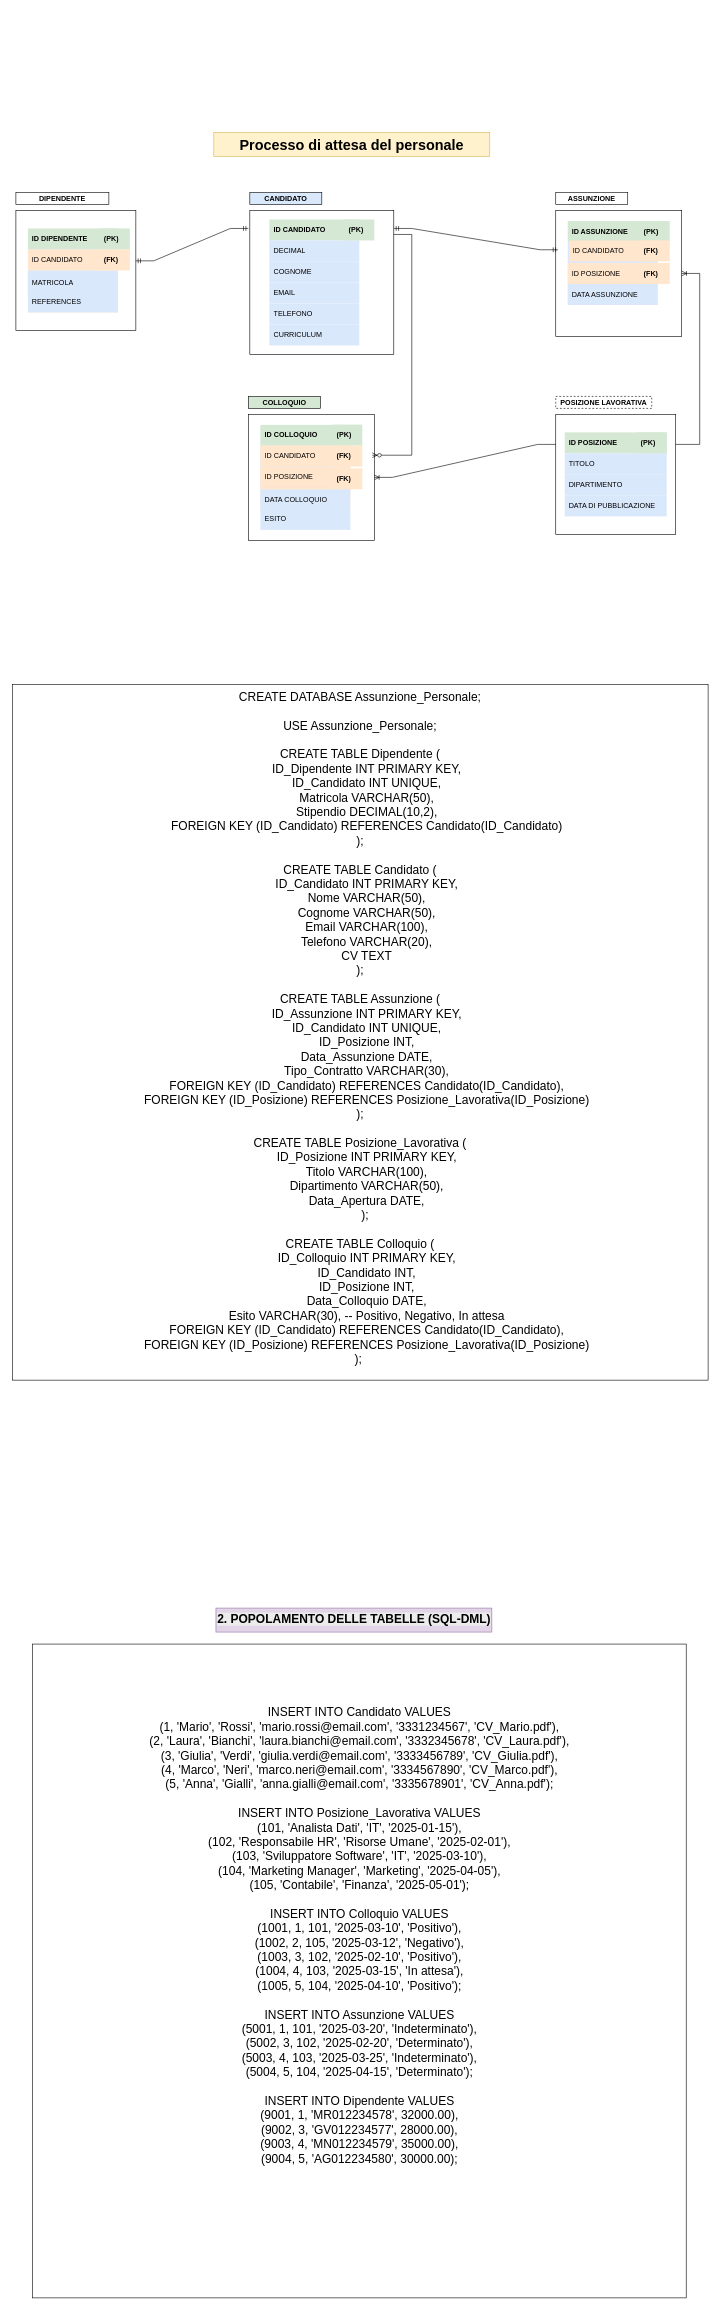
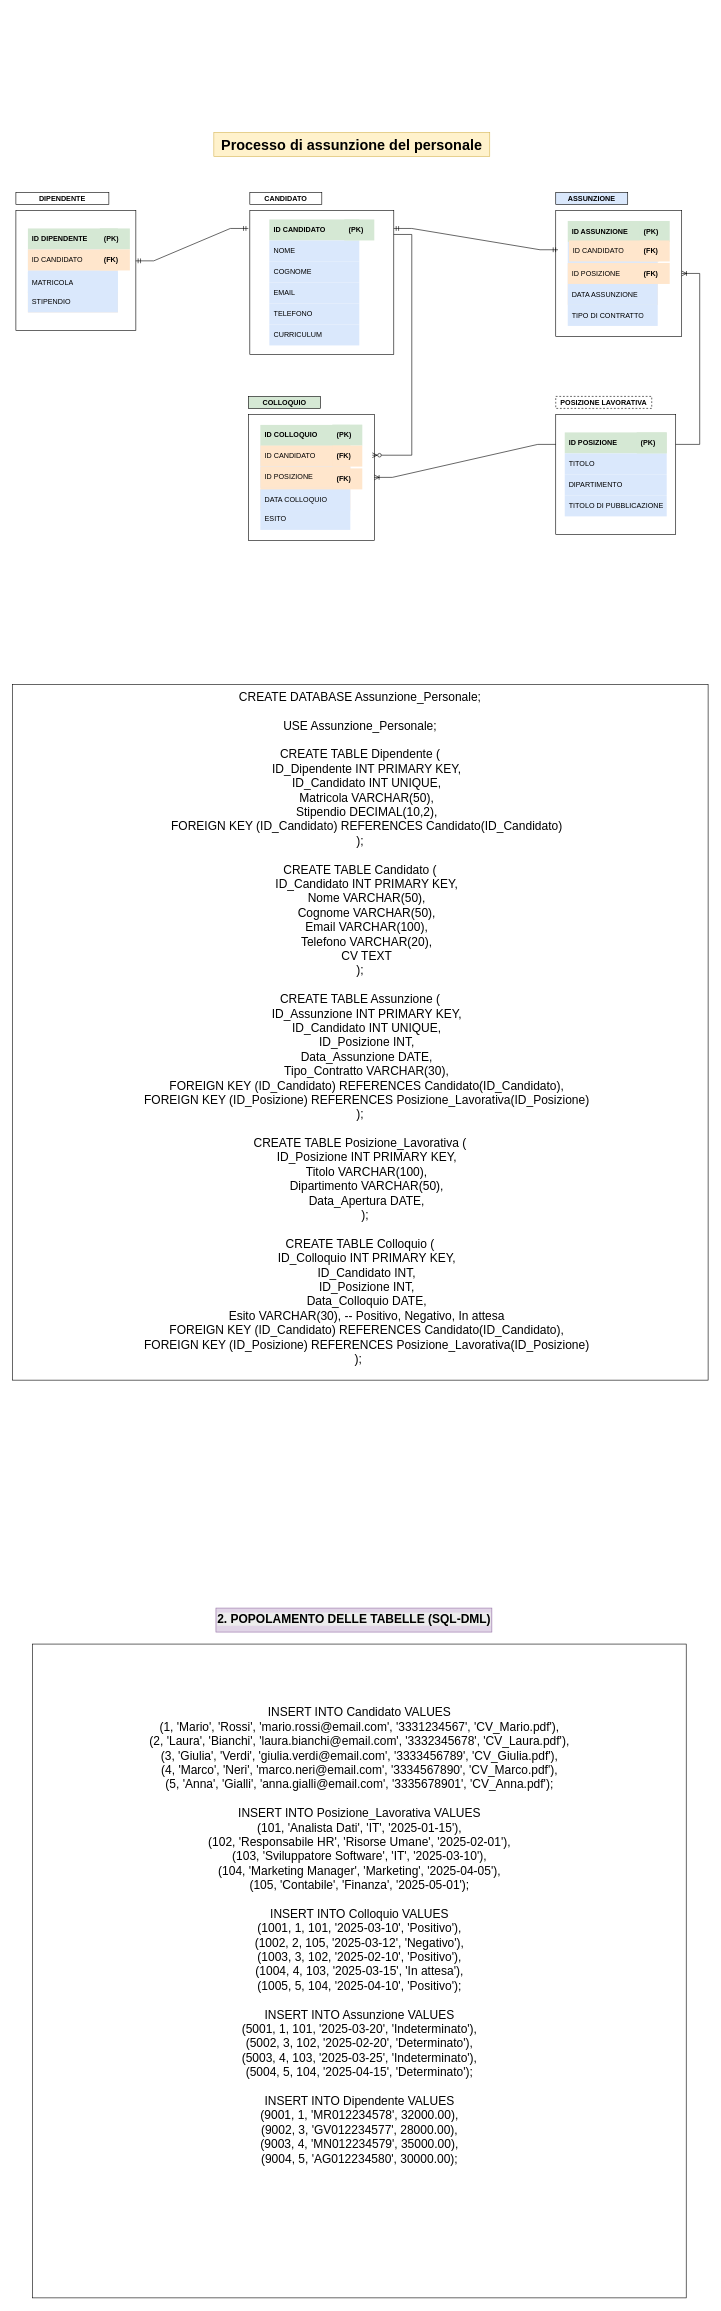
node "Processo di attesa del personale": label "Processo di attesa del personale" -> "Processo di assunzione del personale"
node "CANDIDATO": fillcolor #dae8fc -> #ffffff
node "ASSUNZIONE": fillcolor #ffffff -> #dae8fc
node "DECIMAL": label "DECIMAL" -> "NOME"
node "REFERENCES": label "REFERENCES" -> "STIPENDIO"
node "TIPO DI CONTRATTO": added
node "DATA DI PUBBLICAZIONE": label "DATA DI PUBBLICAZIONE" -> "TITOLO DI PUBBLICAZIONE"
